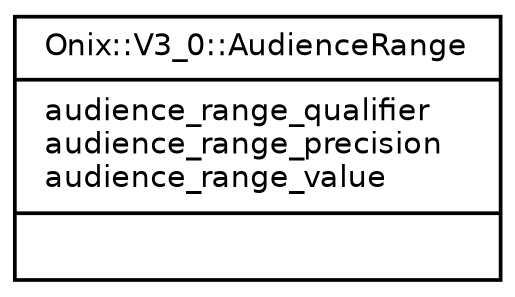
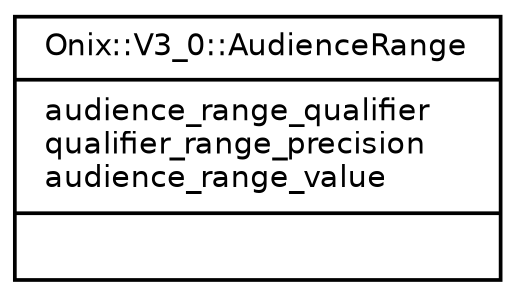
node "Onix::V3_0::AudienceRange": text "audience_range_precision" -> "qualifier_range_precision"
